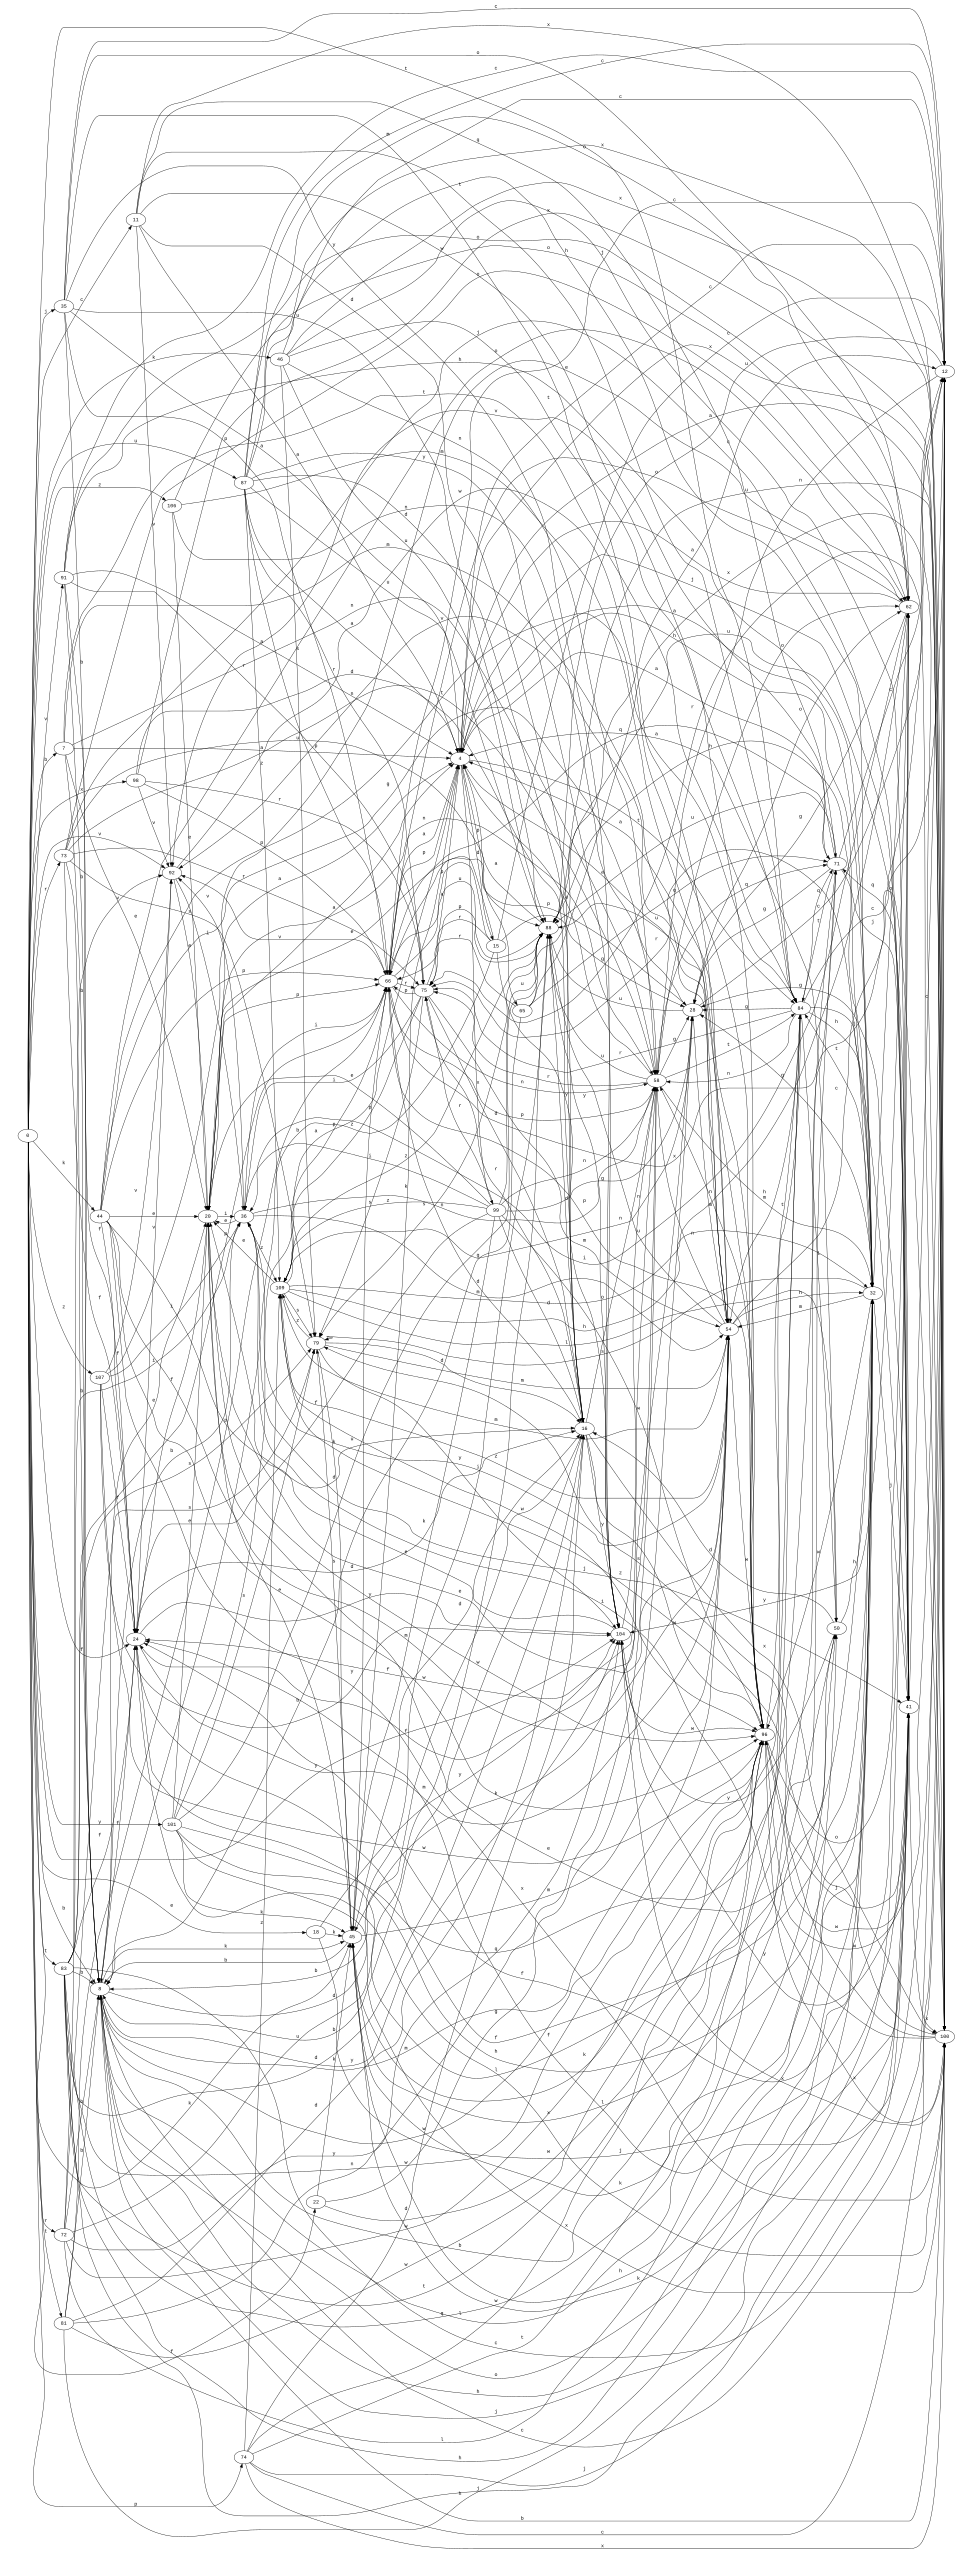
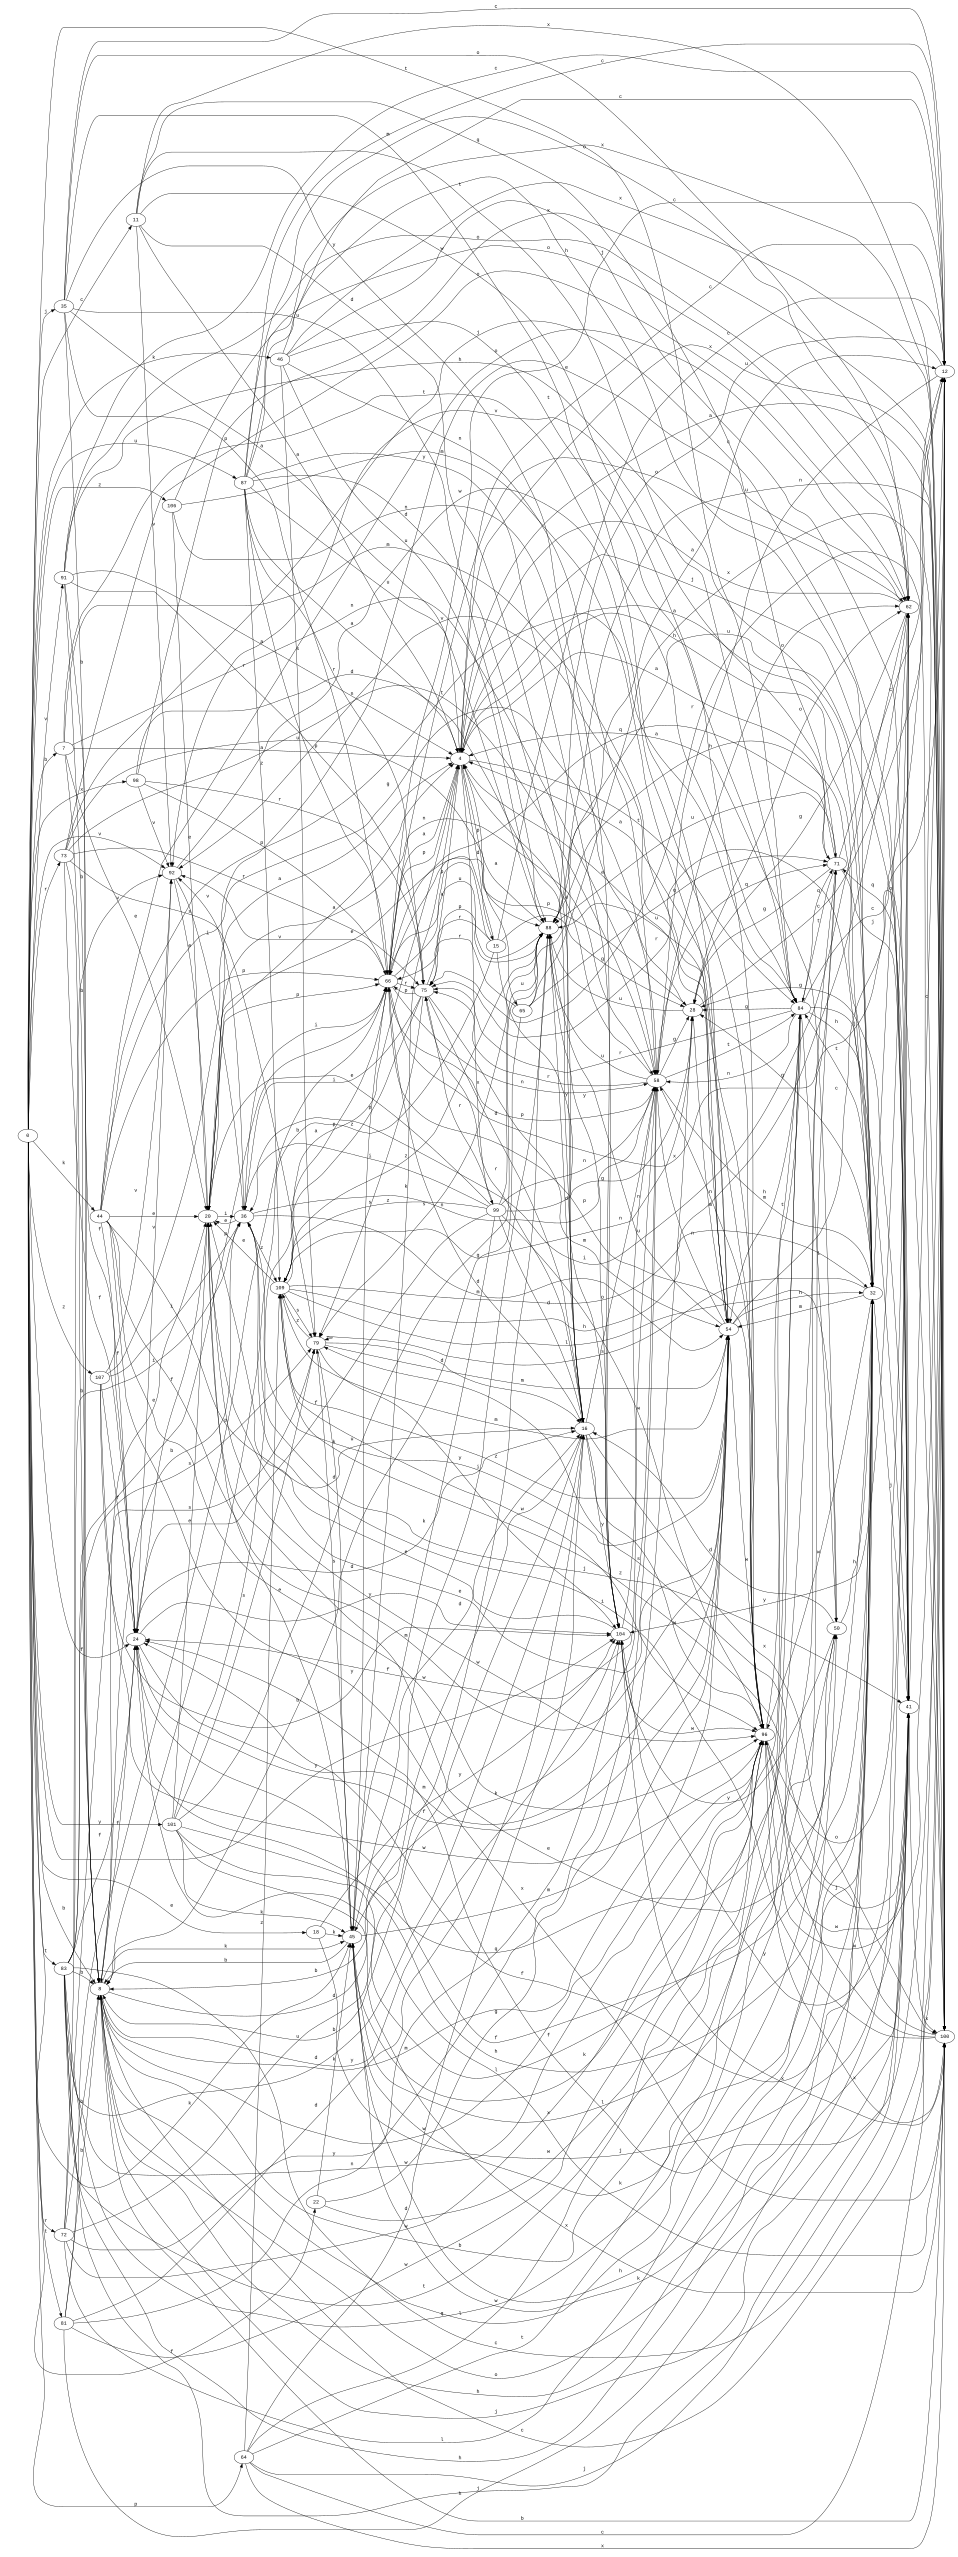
edge "28" -> "24": now "54" -> "24"
node "74": label "74" -> "64"
